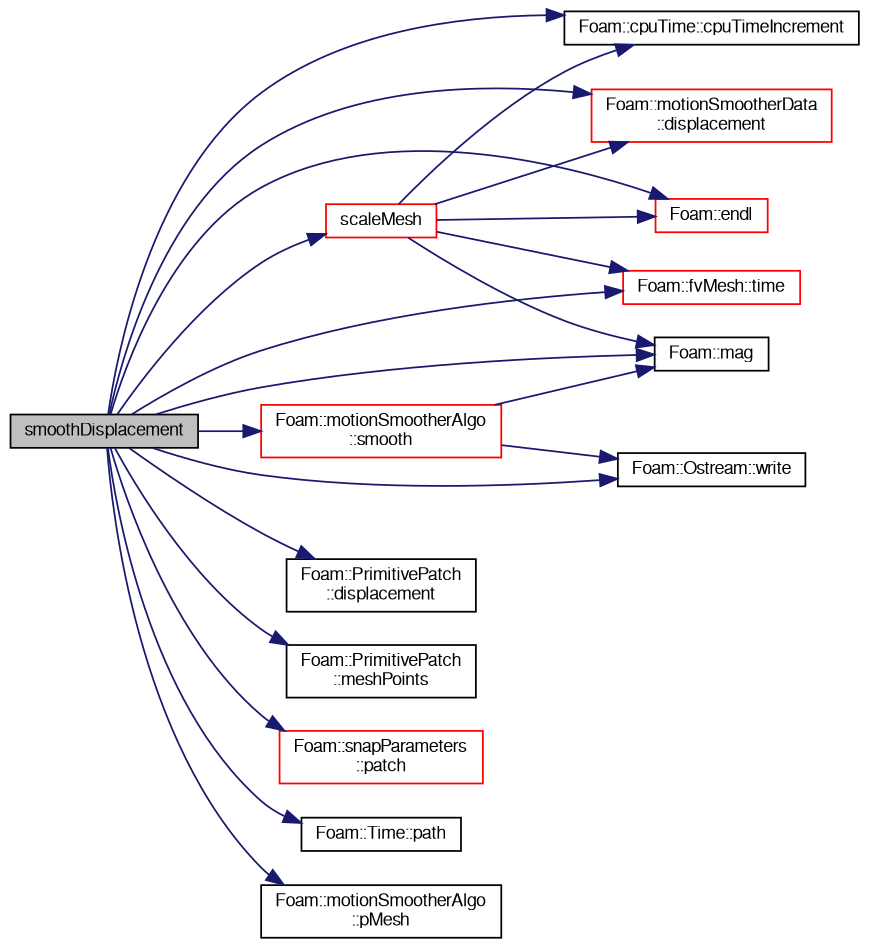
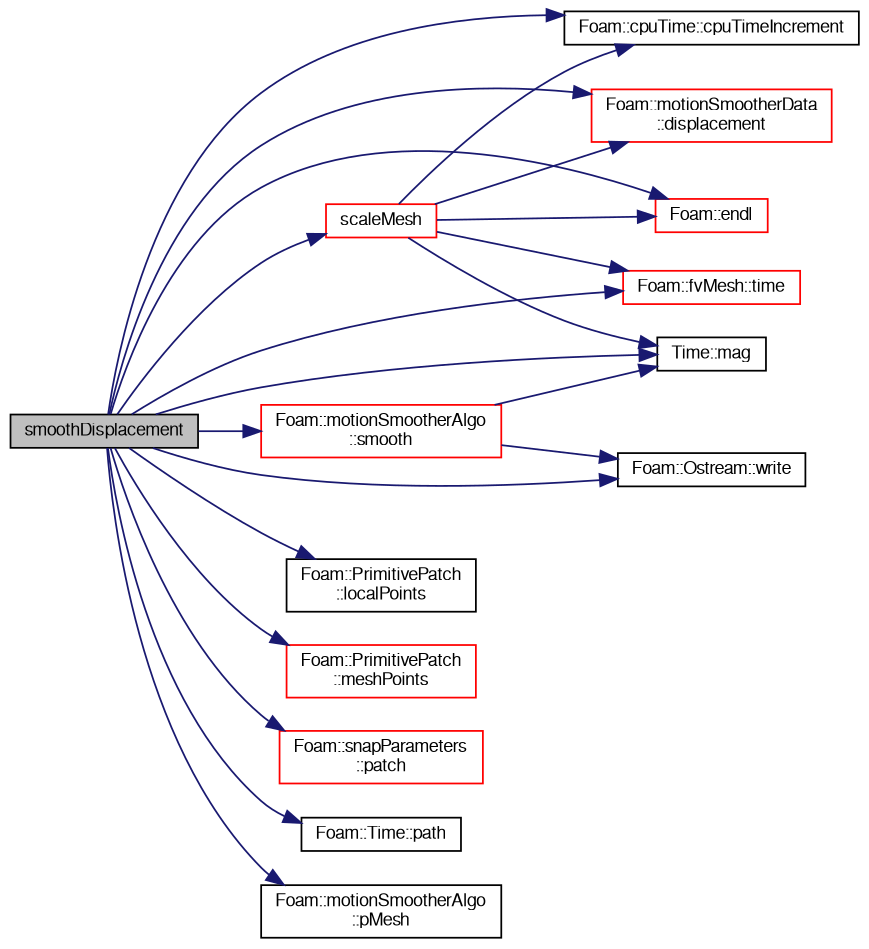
node "Foam::mag": label "Foam::mag" -> "Time::mag"
node "Foam::PrimitivePatch ::displacement": label "Foam::PrimitivePatch ::displacement" -> "Foam::PrimitivePatch ::localPoints"
node "Foam::PrimitivePatch ::meshPoints": color black -> red
